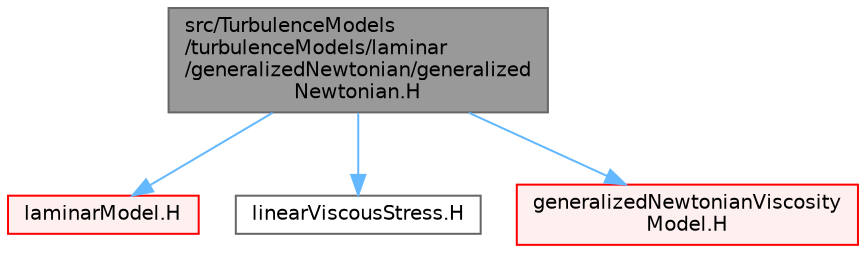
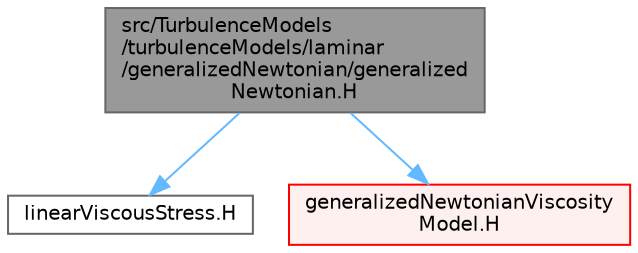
node "laminarModel.H": removed
